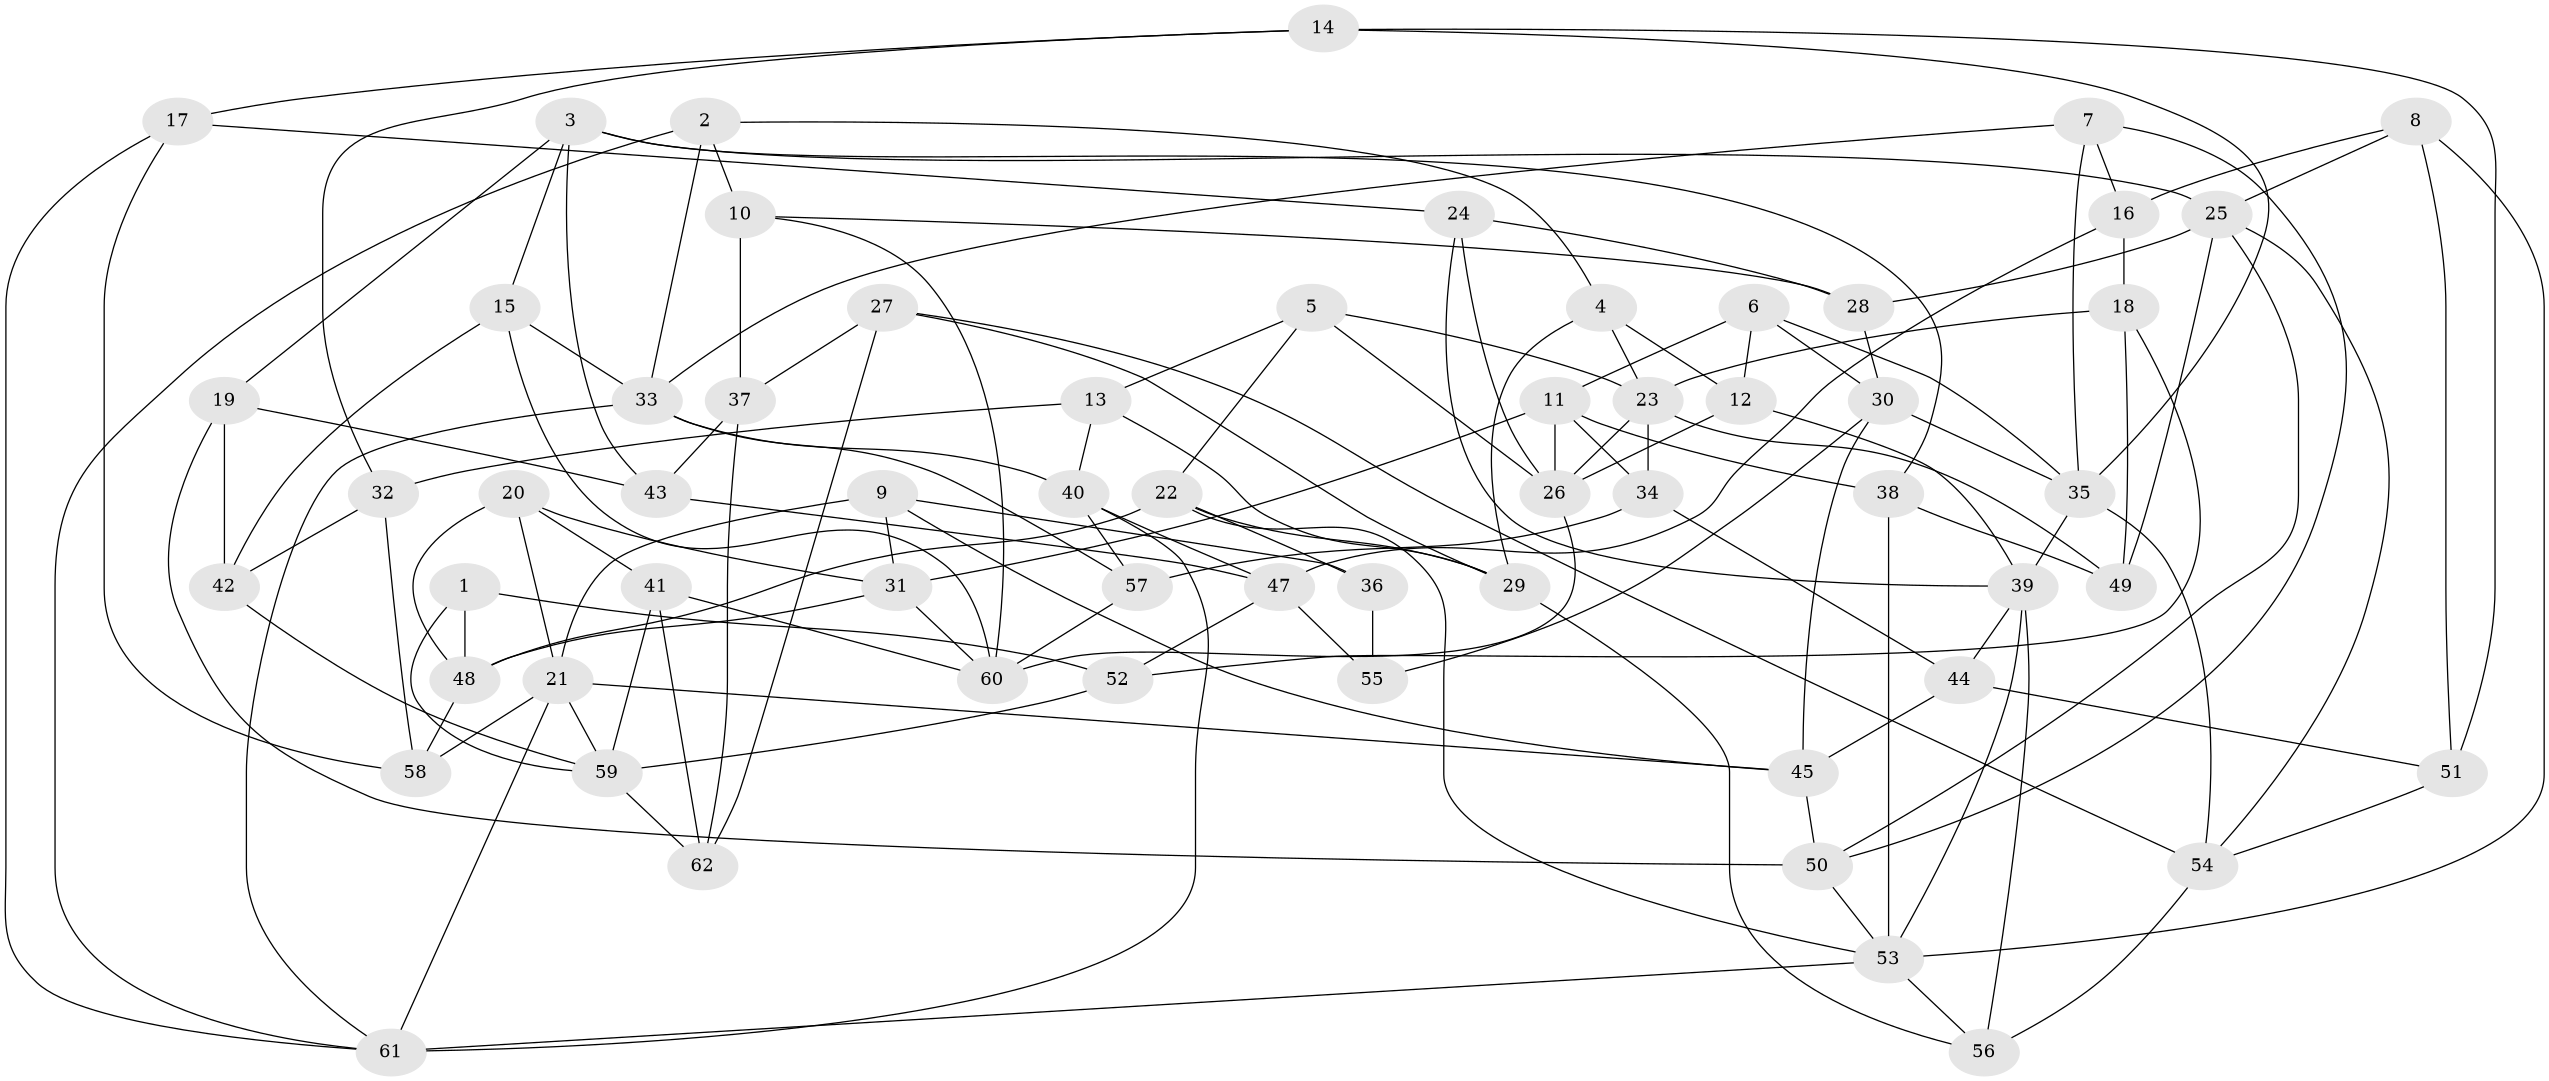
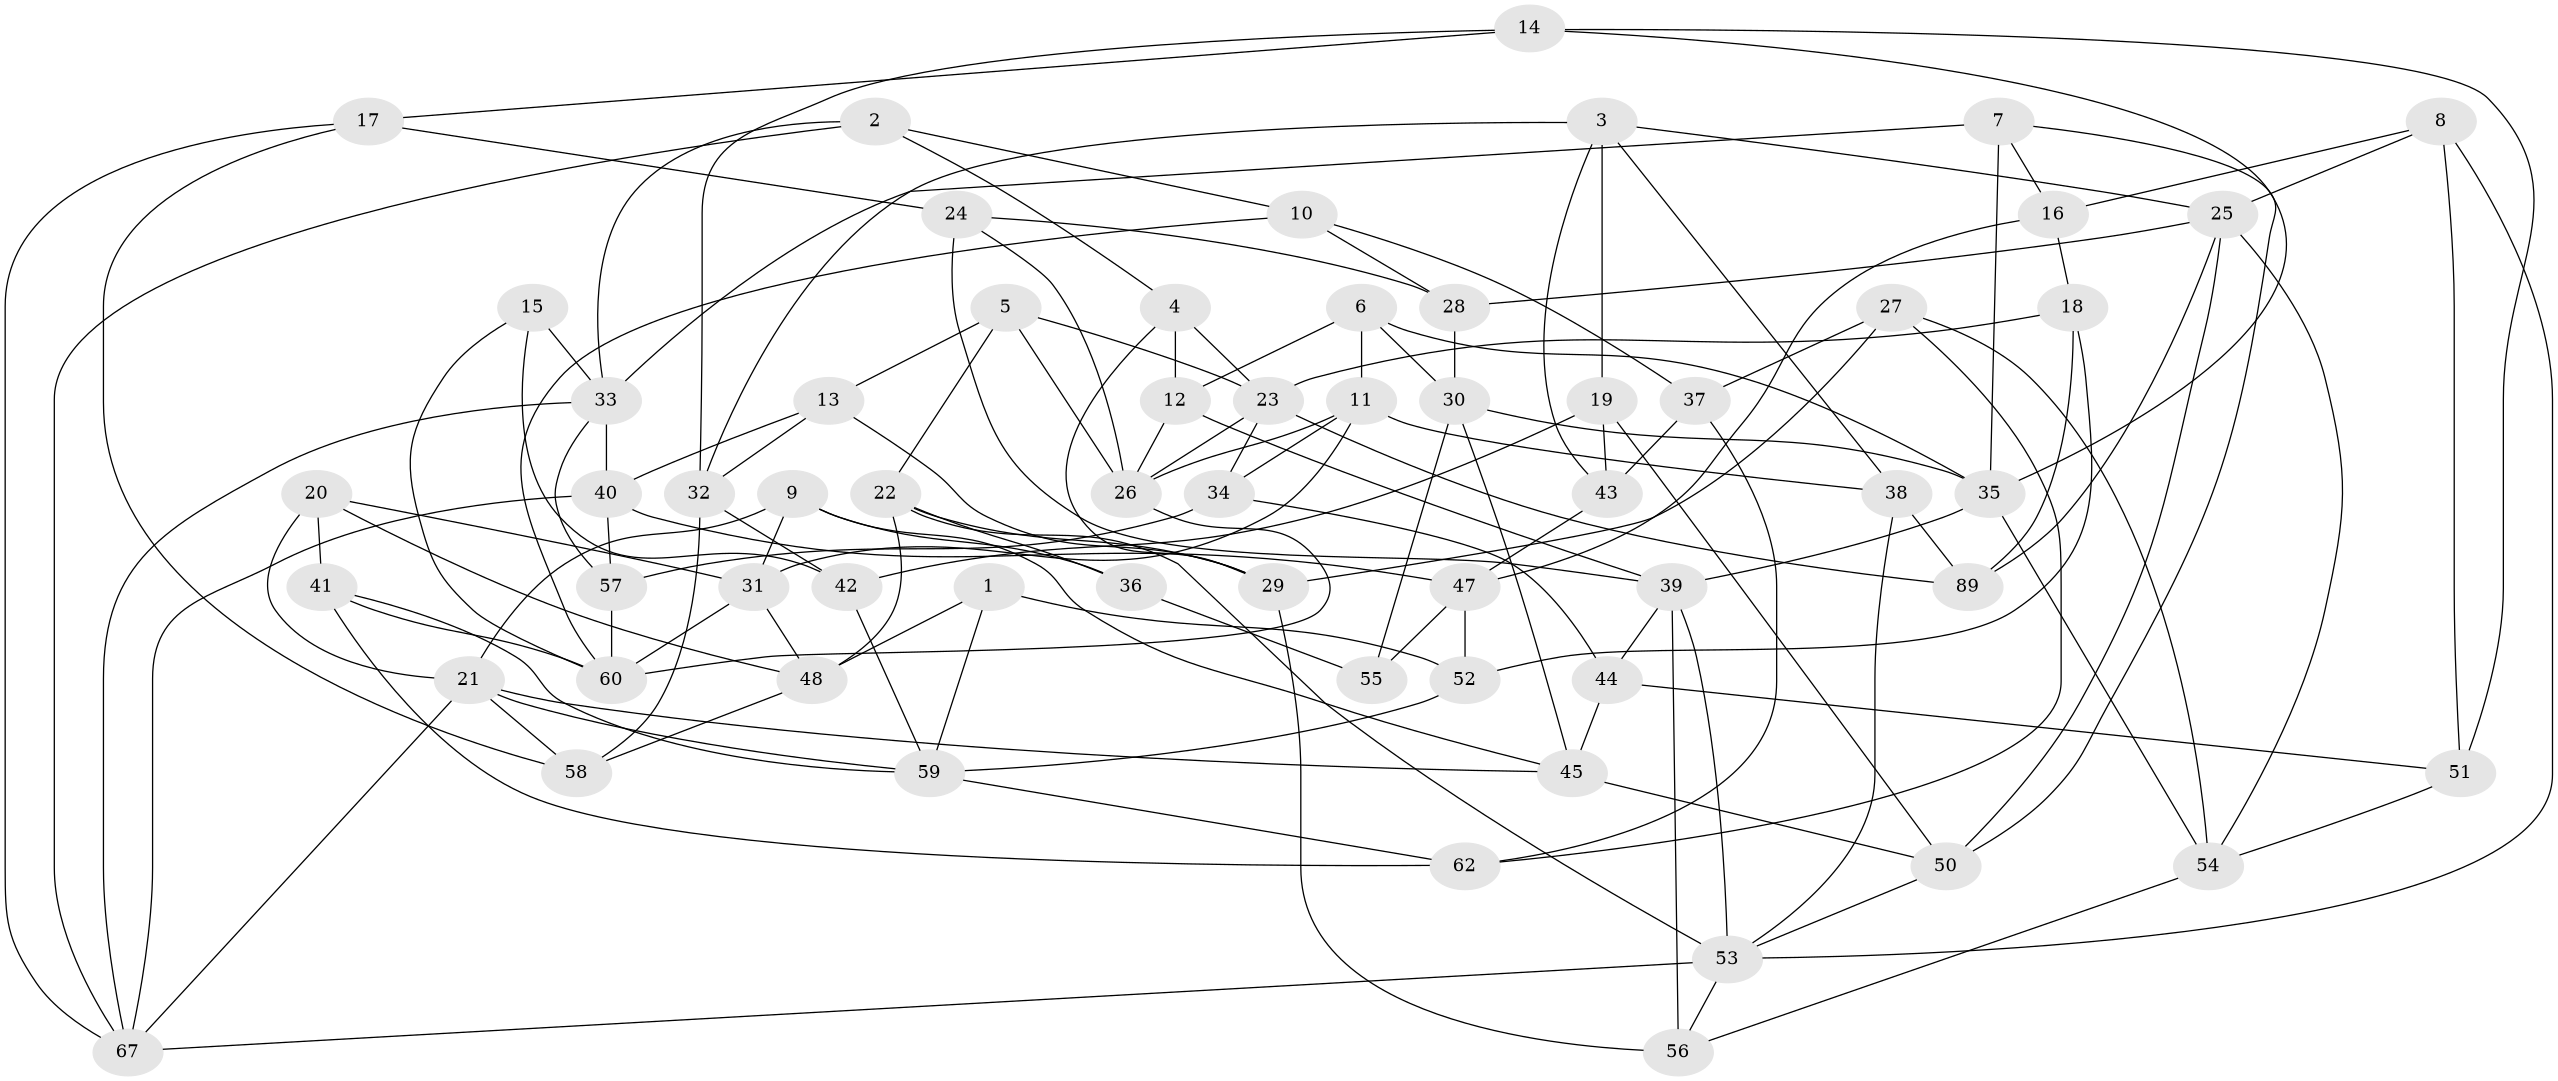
edge "3" -- "15": now "3" -- "32"
node "49": label "49" -> "89"
node "61": label "61" -> "67"
